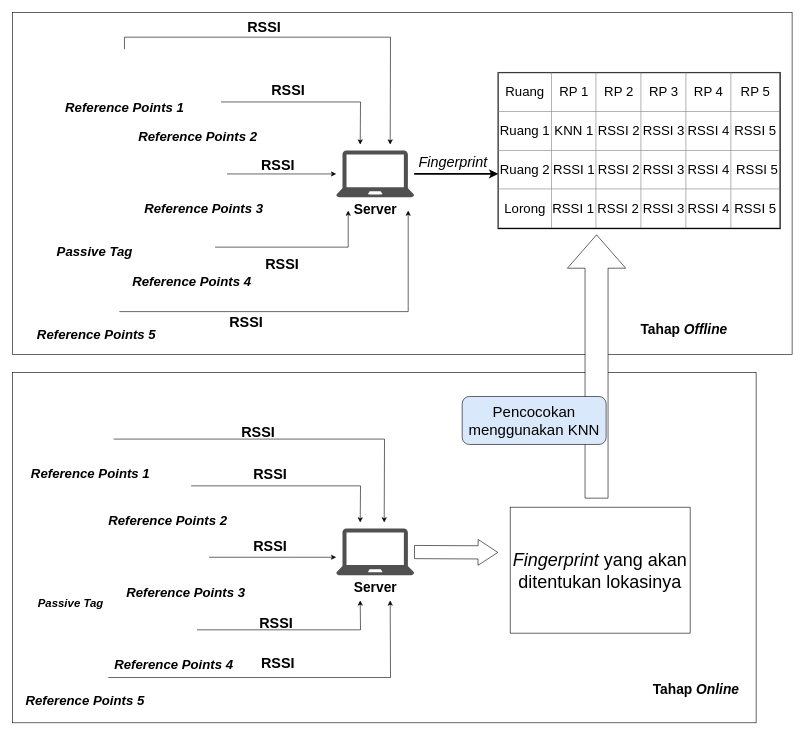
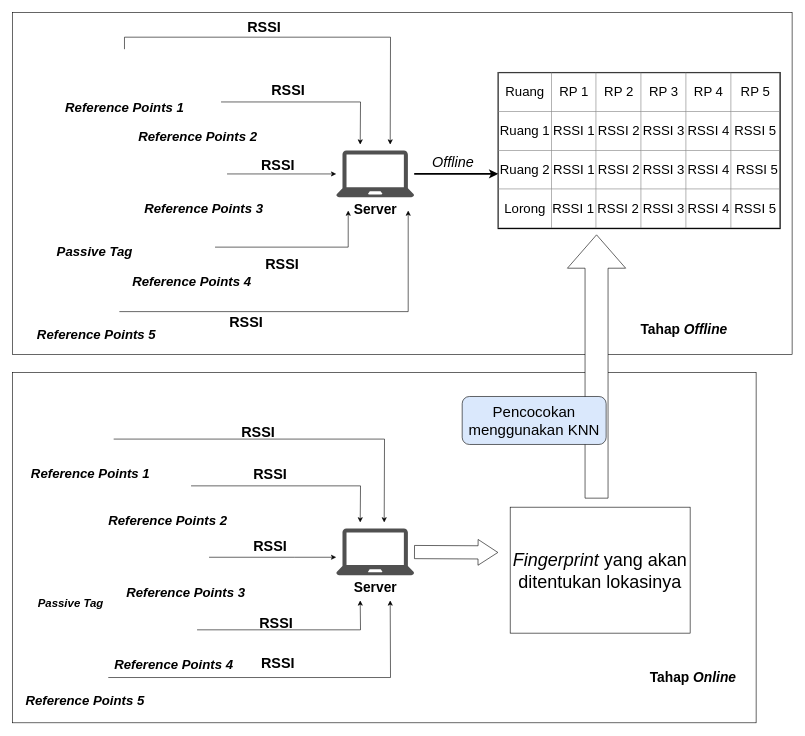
node "Ruang RP 1 RP 2 RP 3 RP 4 RP 5 Ruang 1 KNN 1 RSSI 2 RSSI 3 RSSI 4 RSSI 5 Ruang 2 RSSI 1 RSSI 2 RSSI 3 RSSI 4 RSSI 5 Lorong RSSI 1 RSSI 2 RSSI 3 RSSI 4 RSSI 5": label "Ruang RP 1 RP 2 RP 3 RP 4 RP 5 Ruang 1 KNN 1 RSSI 2 RSSI 3 RSSI 4 RSSI 5 Ruang 2 RSSI 1 RSSI 2 RSSI 3 RSSI 4 RSSI 5 Lorong RSSI 1 RSSI 2 RSSI 3 RSSI 4 RSSI 5" -> "Ruang RP 1 RP 2 RP 3 RP 4 RP 5 Ruang 1 RSSI 1 RSSI 2 RSSI 3 RSSI 4 RSSI 5 Ruang 2 RSSI 1 RSSI 2 RSSI 3 RSSI 4 RSSI 5 Lorong RSSI 1 RSSI 2 RSSI 3 RSSI 4 RSSI 5"
node "Fingerprint": label "Fingerprint" -> "Offline"
node "Tahap Online": moved (696, 689) -> (693, 677)
